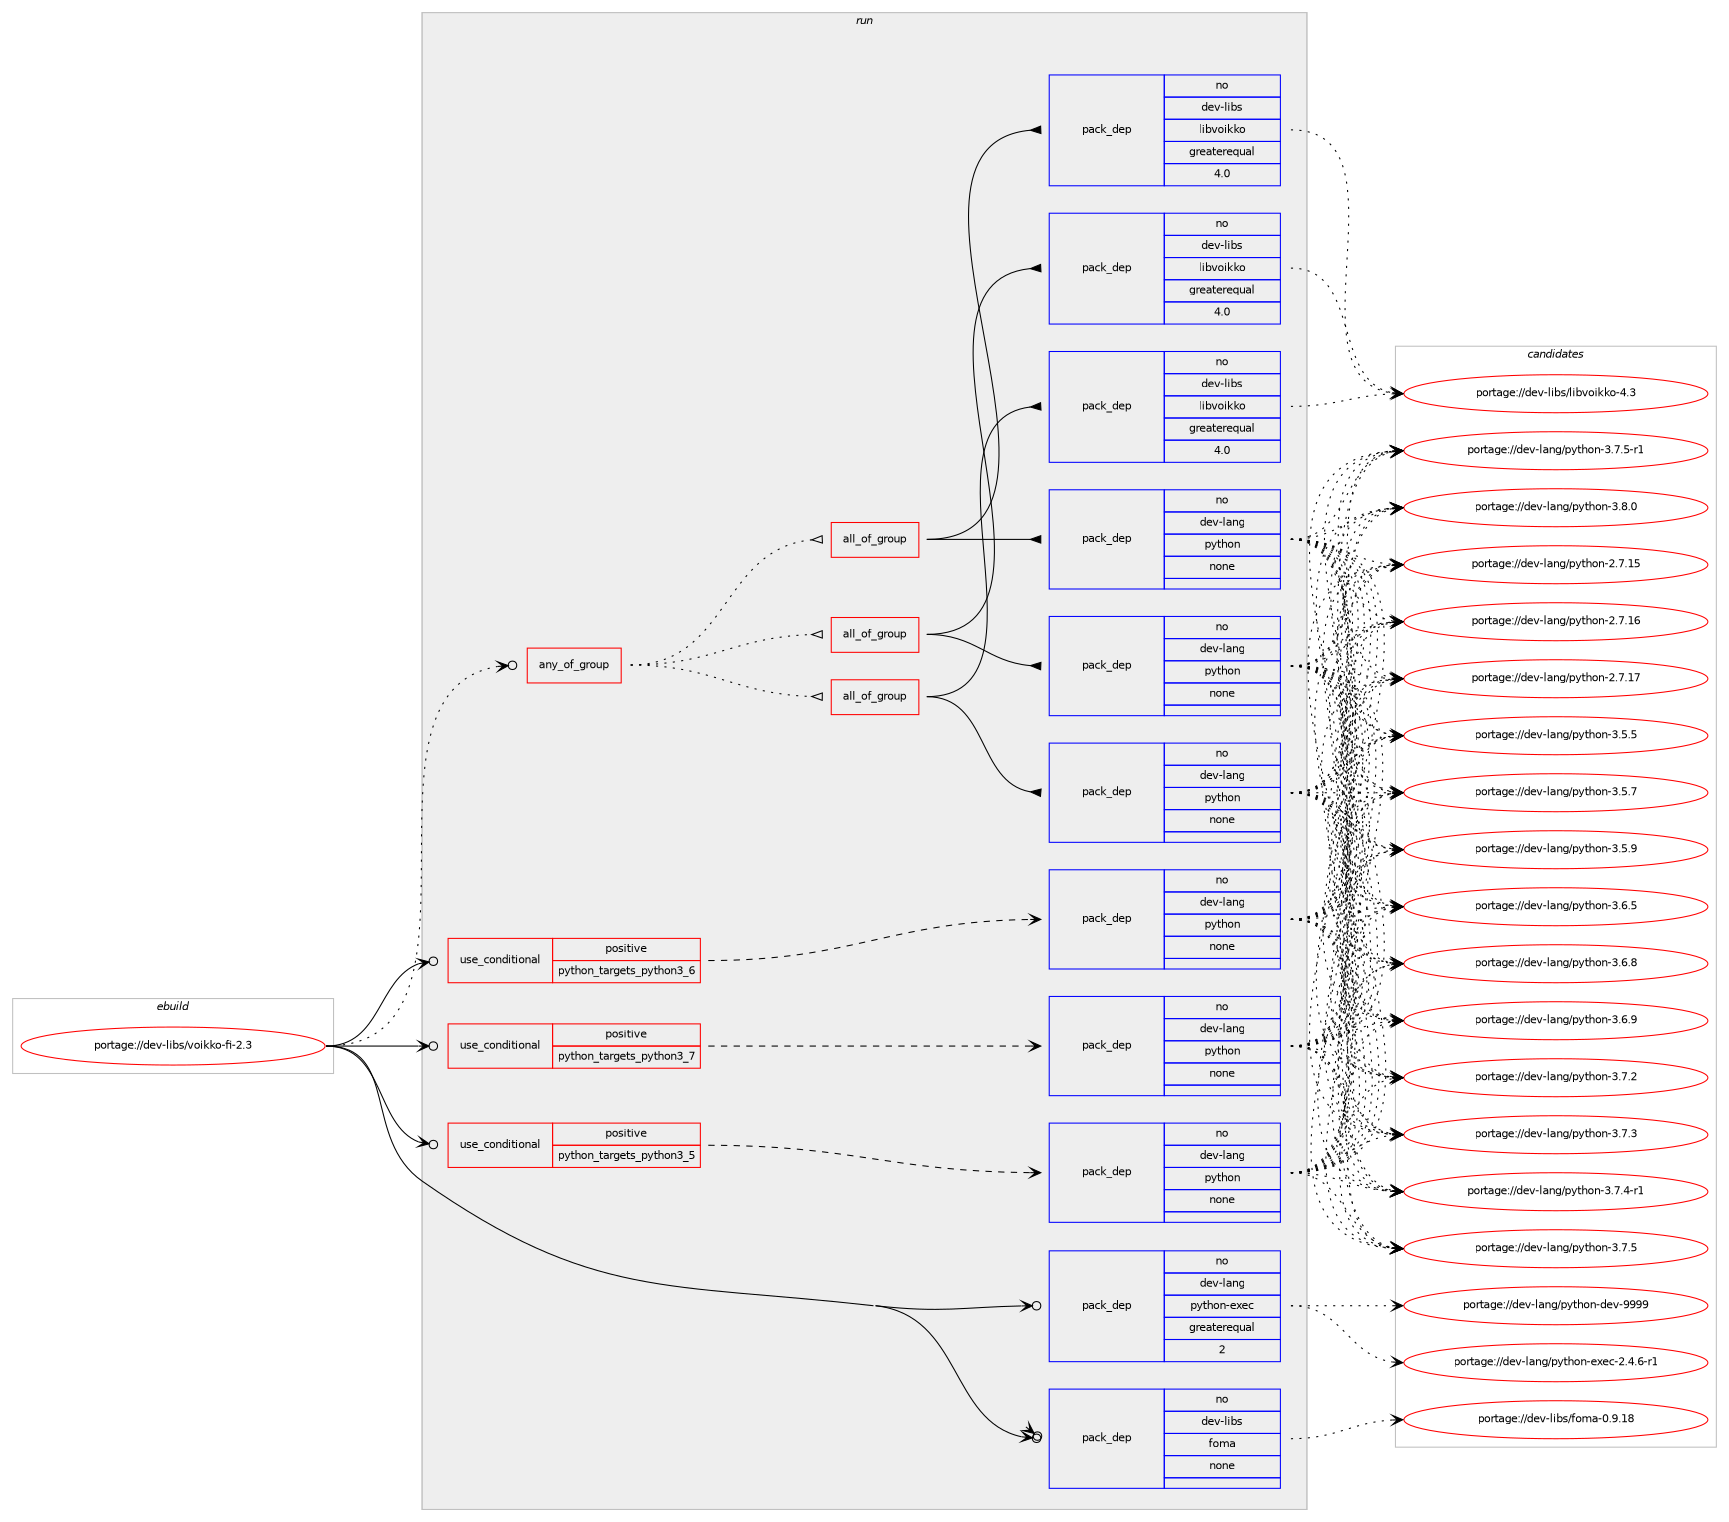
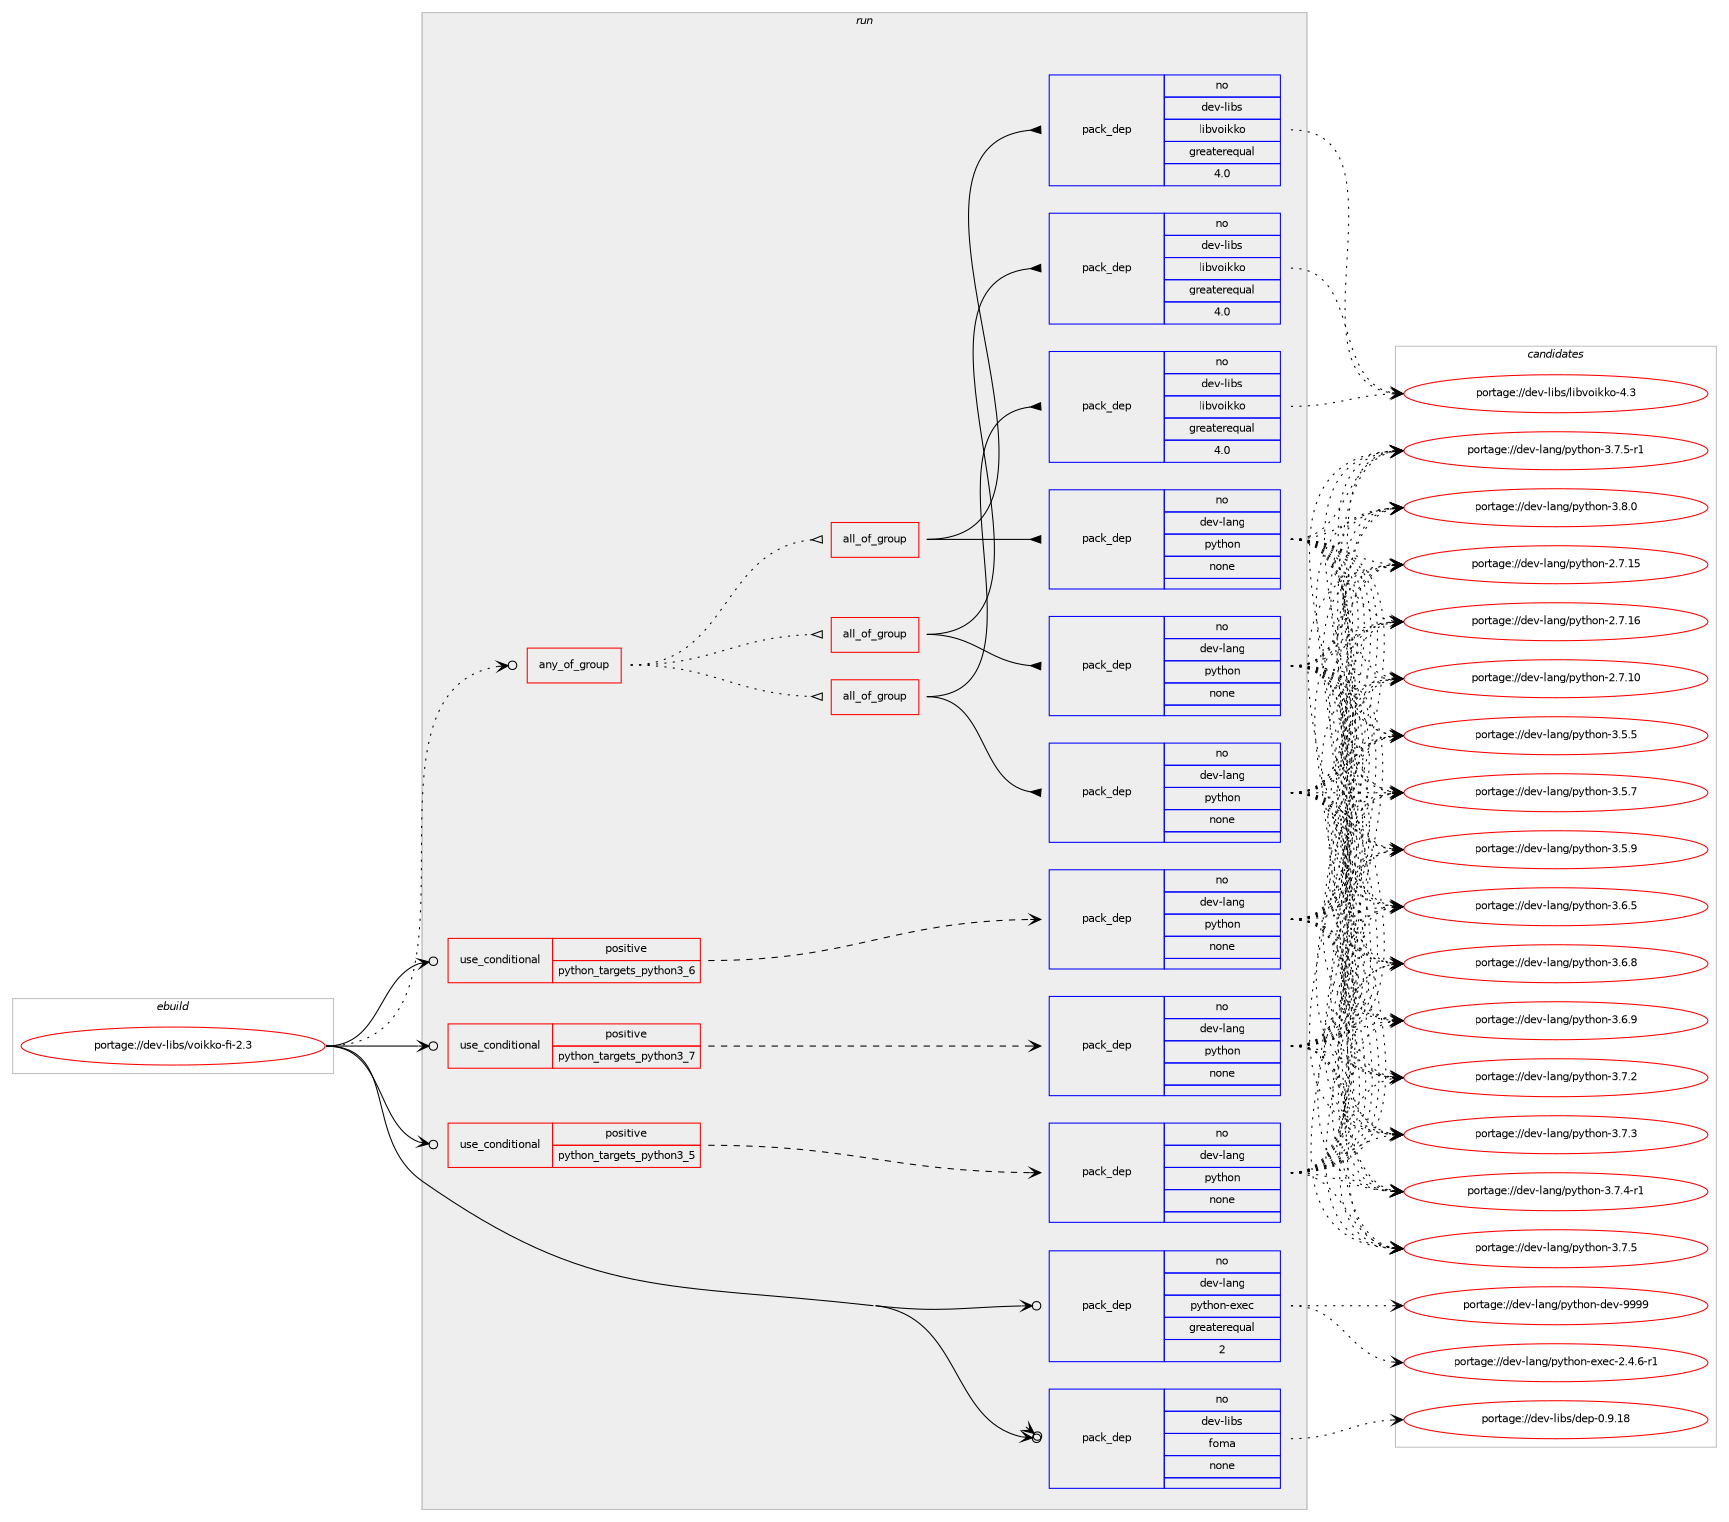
node "portage://dev-lang/python-2.7.17": label "portage://dev-lang/python-2.7.17" -> "portage://dev-lang/python-2.7.10"
node "portage://dev-libs/foma-0.9.18": label "portage://dev-libs/foma-0.9.18" -> "portage://dev-libs/dep-0.9.18"
